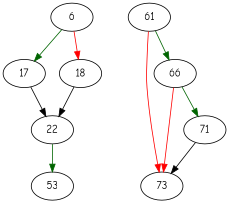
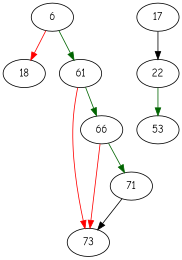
edge "6" -> "17": now "6" -> "61"
edge "18" -> "22": removed
